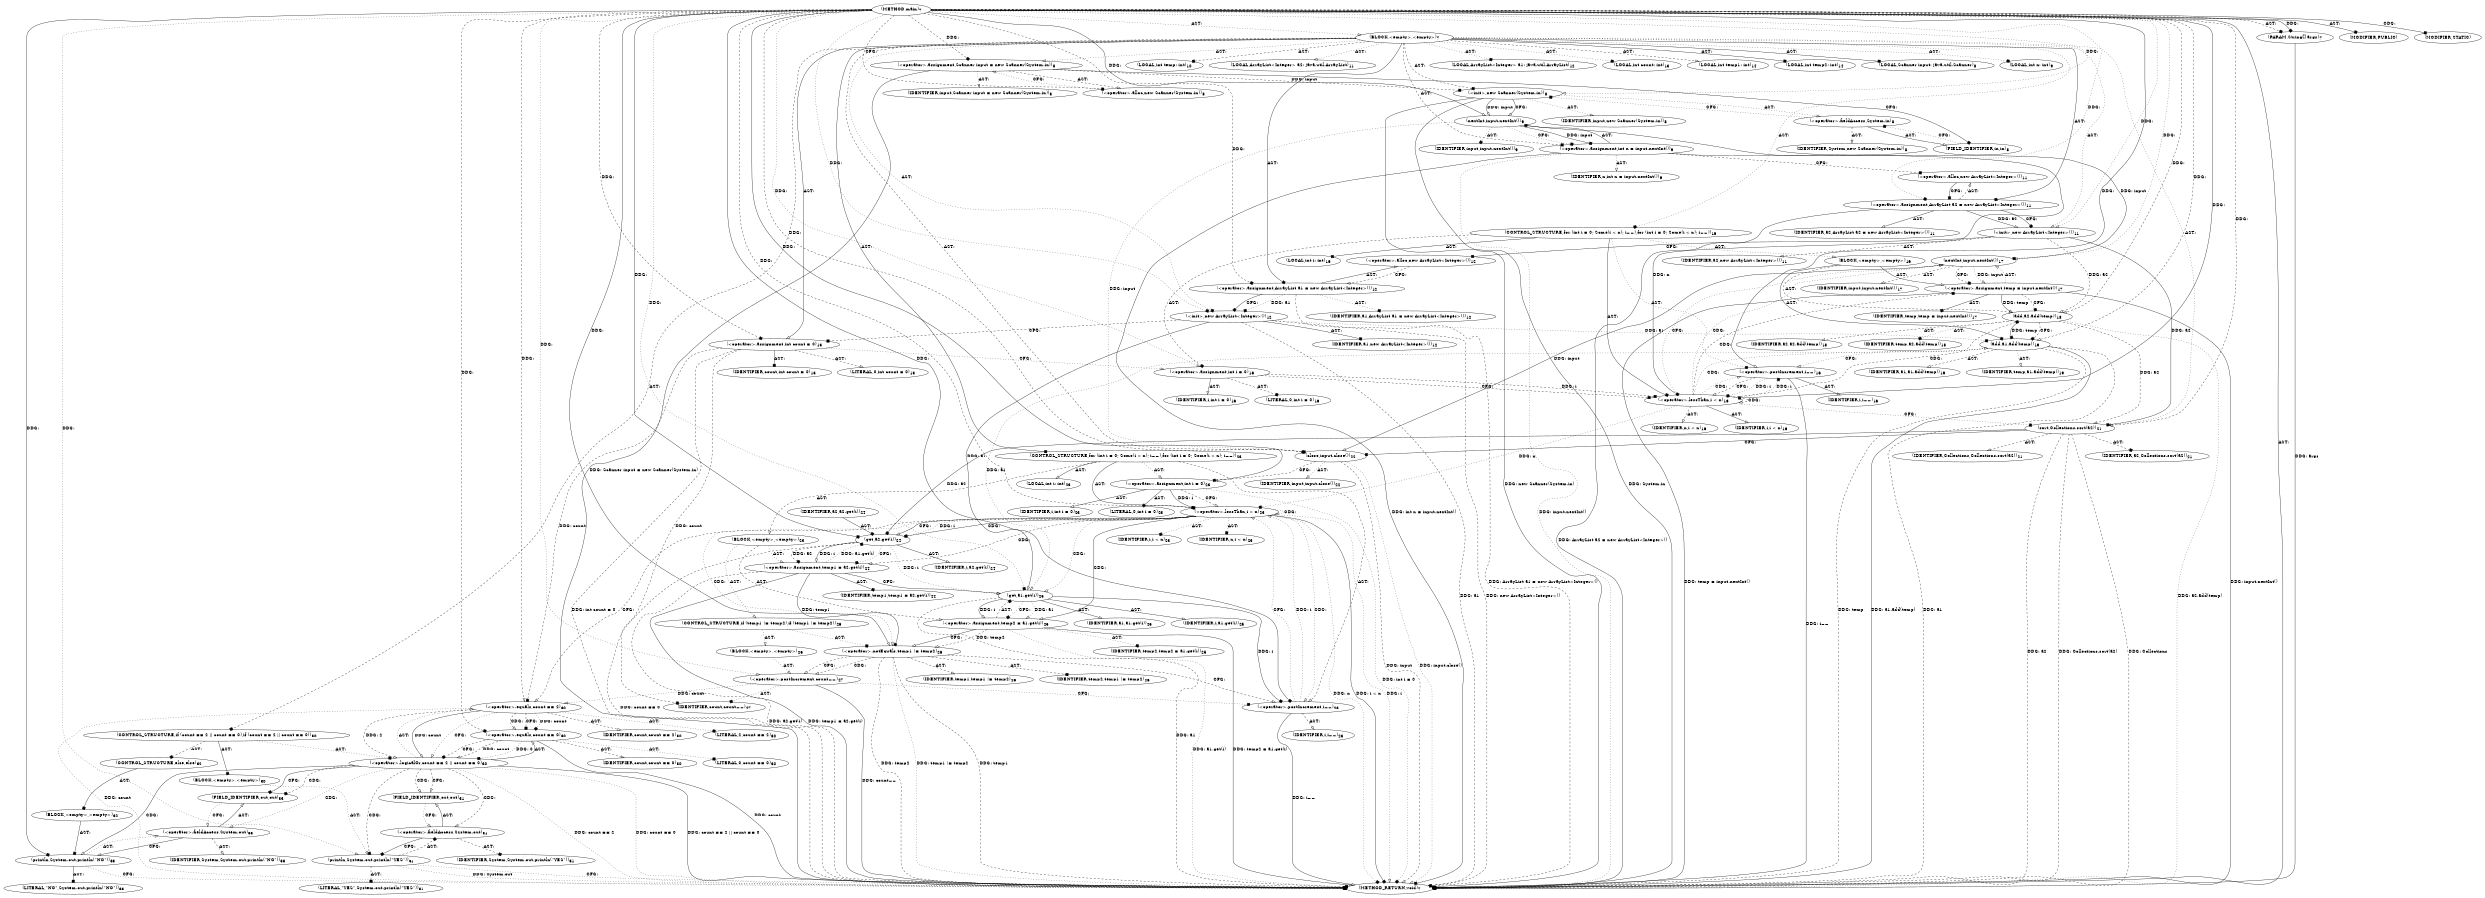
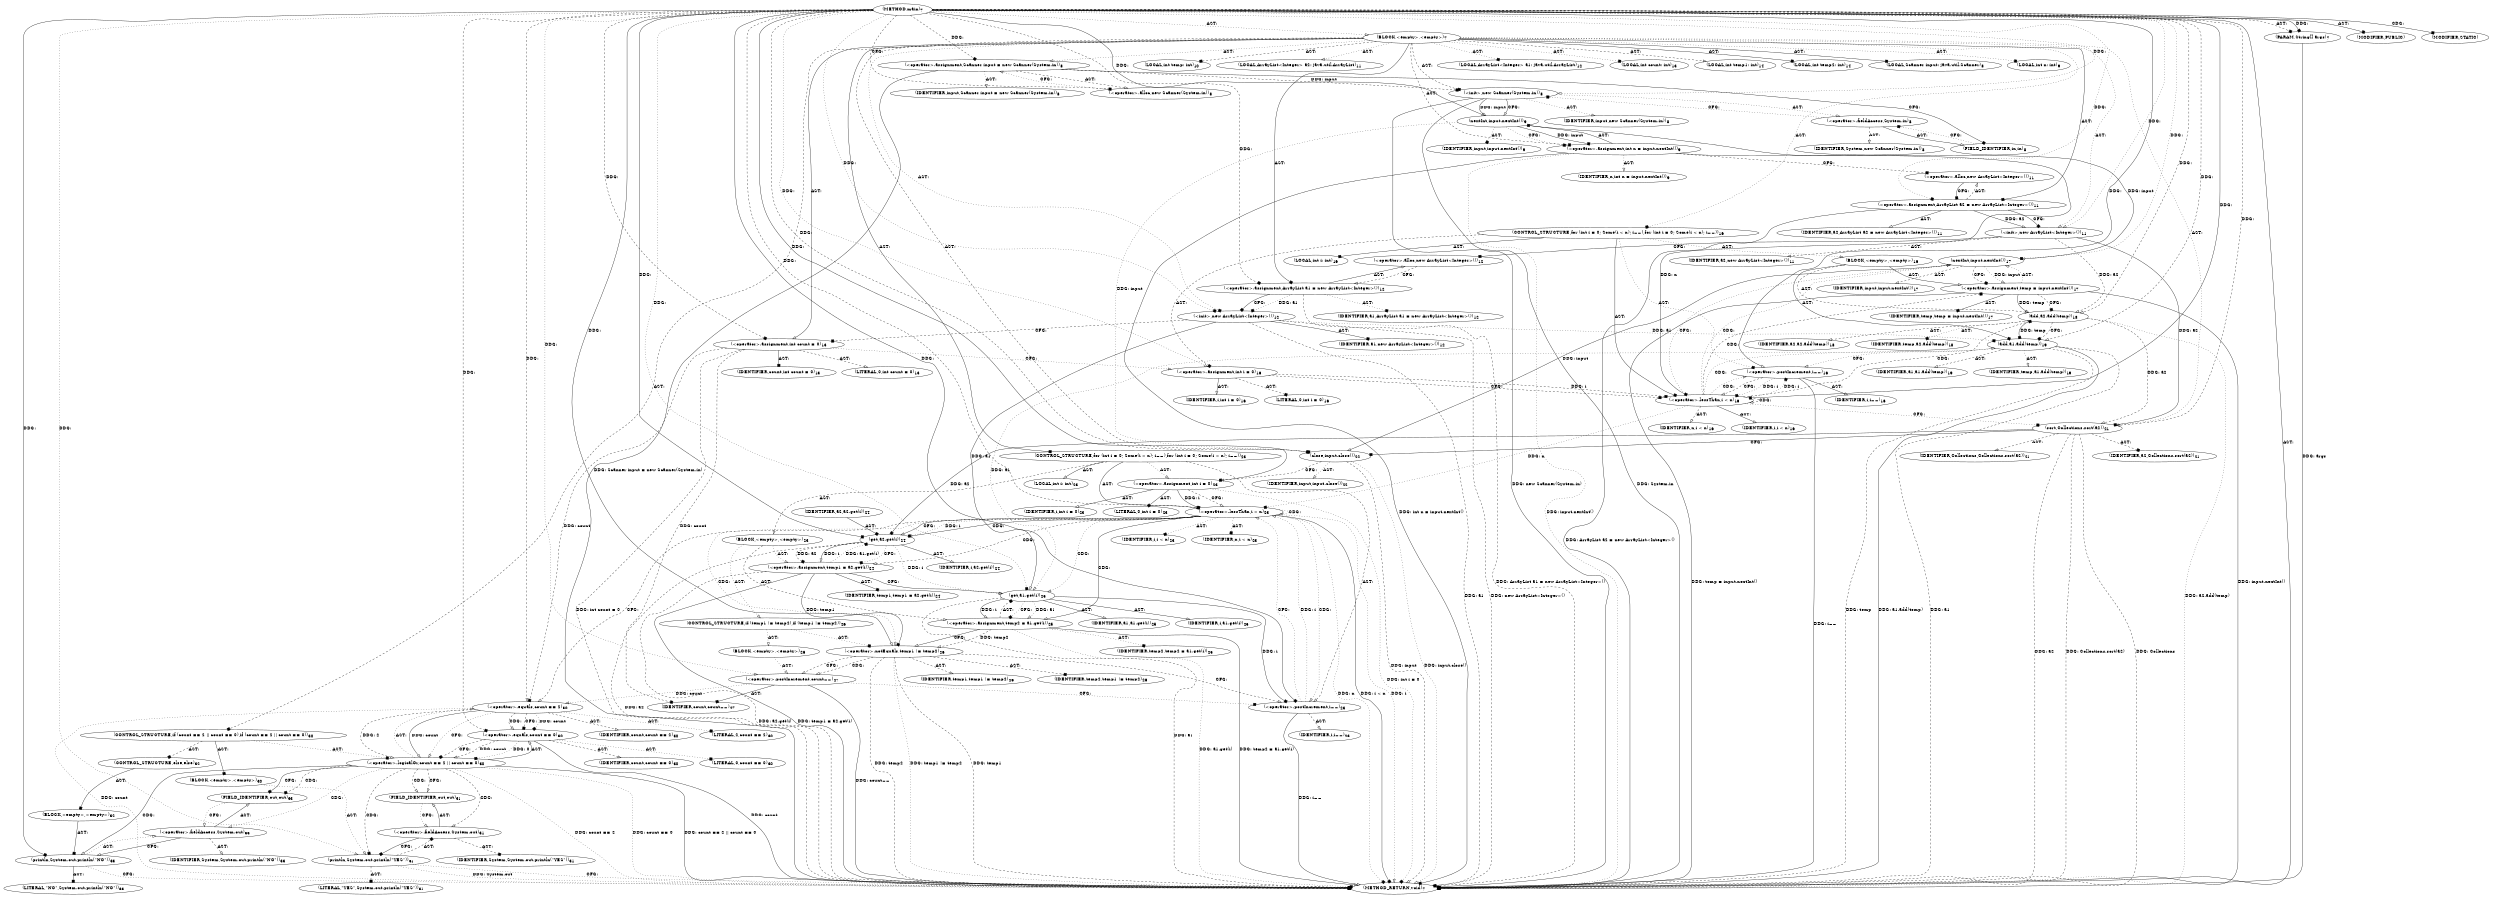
edge "(<operator>.postIncrement,count++)" -> "(IDENTIFIER,count,count++)": style dotted -> solid
edge "(get,a2.get(i))" -> "(METHOD_RETURN,void)": label "DDG: count == 0" -> "DDG: a2"
